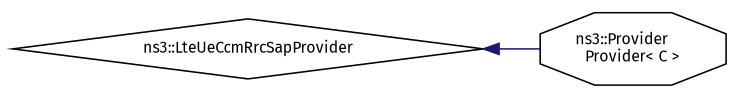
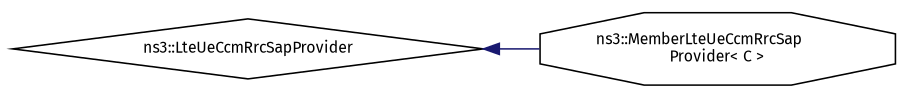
node "ns3::Provider Provider< C >": label "ns3::Provider Provider< C >" -> "ns3::MemberLteUeCcmRrcSap Provider< C >"
